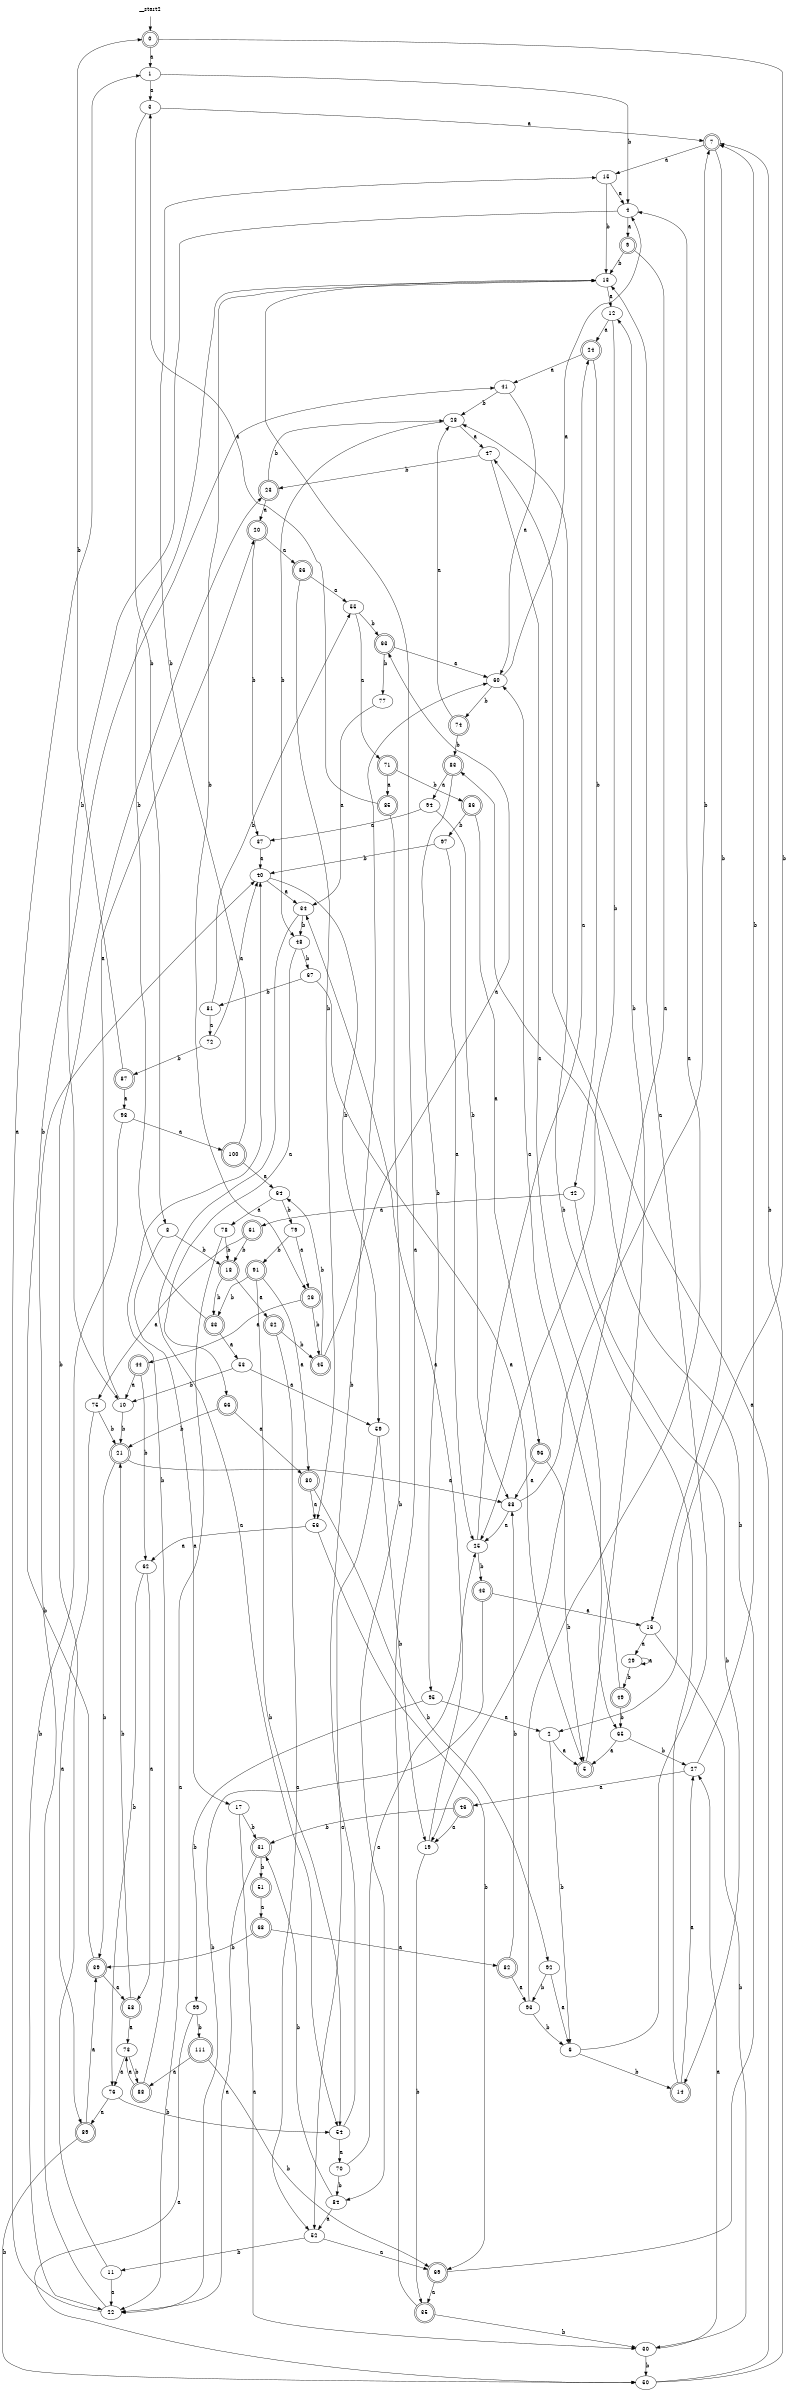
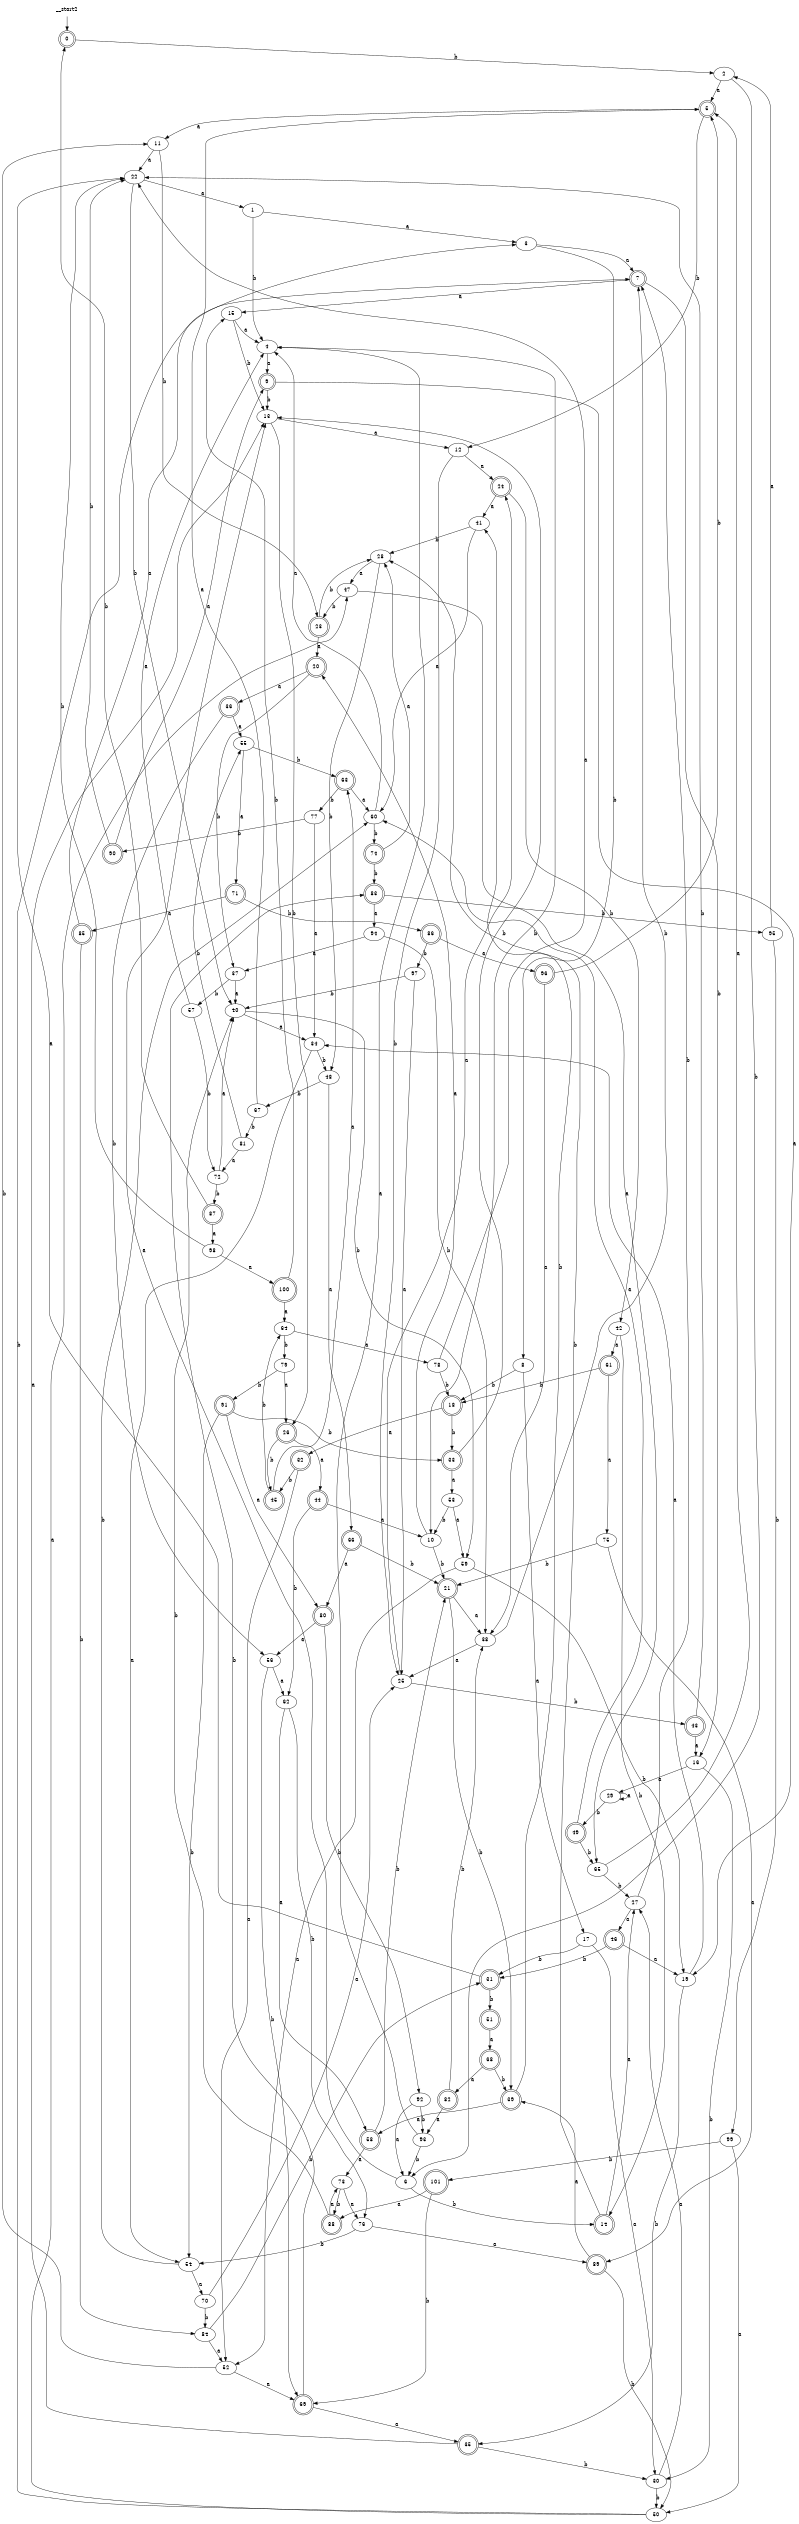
edge "0" -> "1": removed, label "a"
edge "5" -> "11": added, label "a"
node "90": added
node "57": added
node "111": label "111" -> "101"
